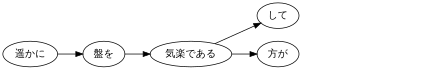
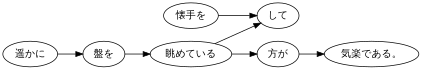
node "懐手を": added
node "気楽である": label "気楽である" -> "眺めている"
node "気楽である。": added
